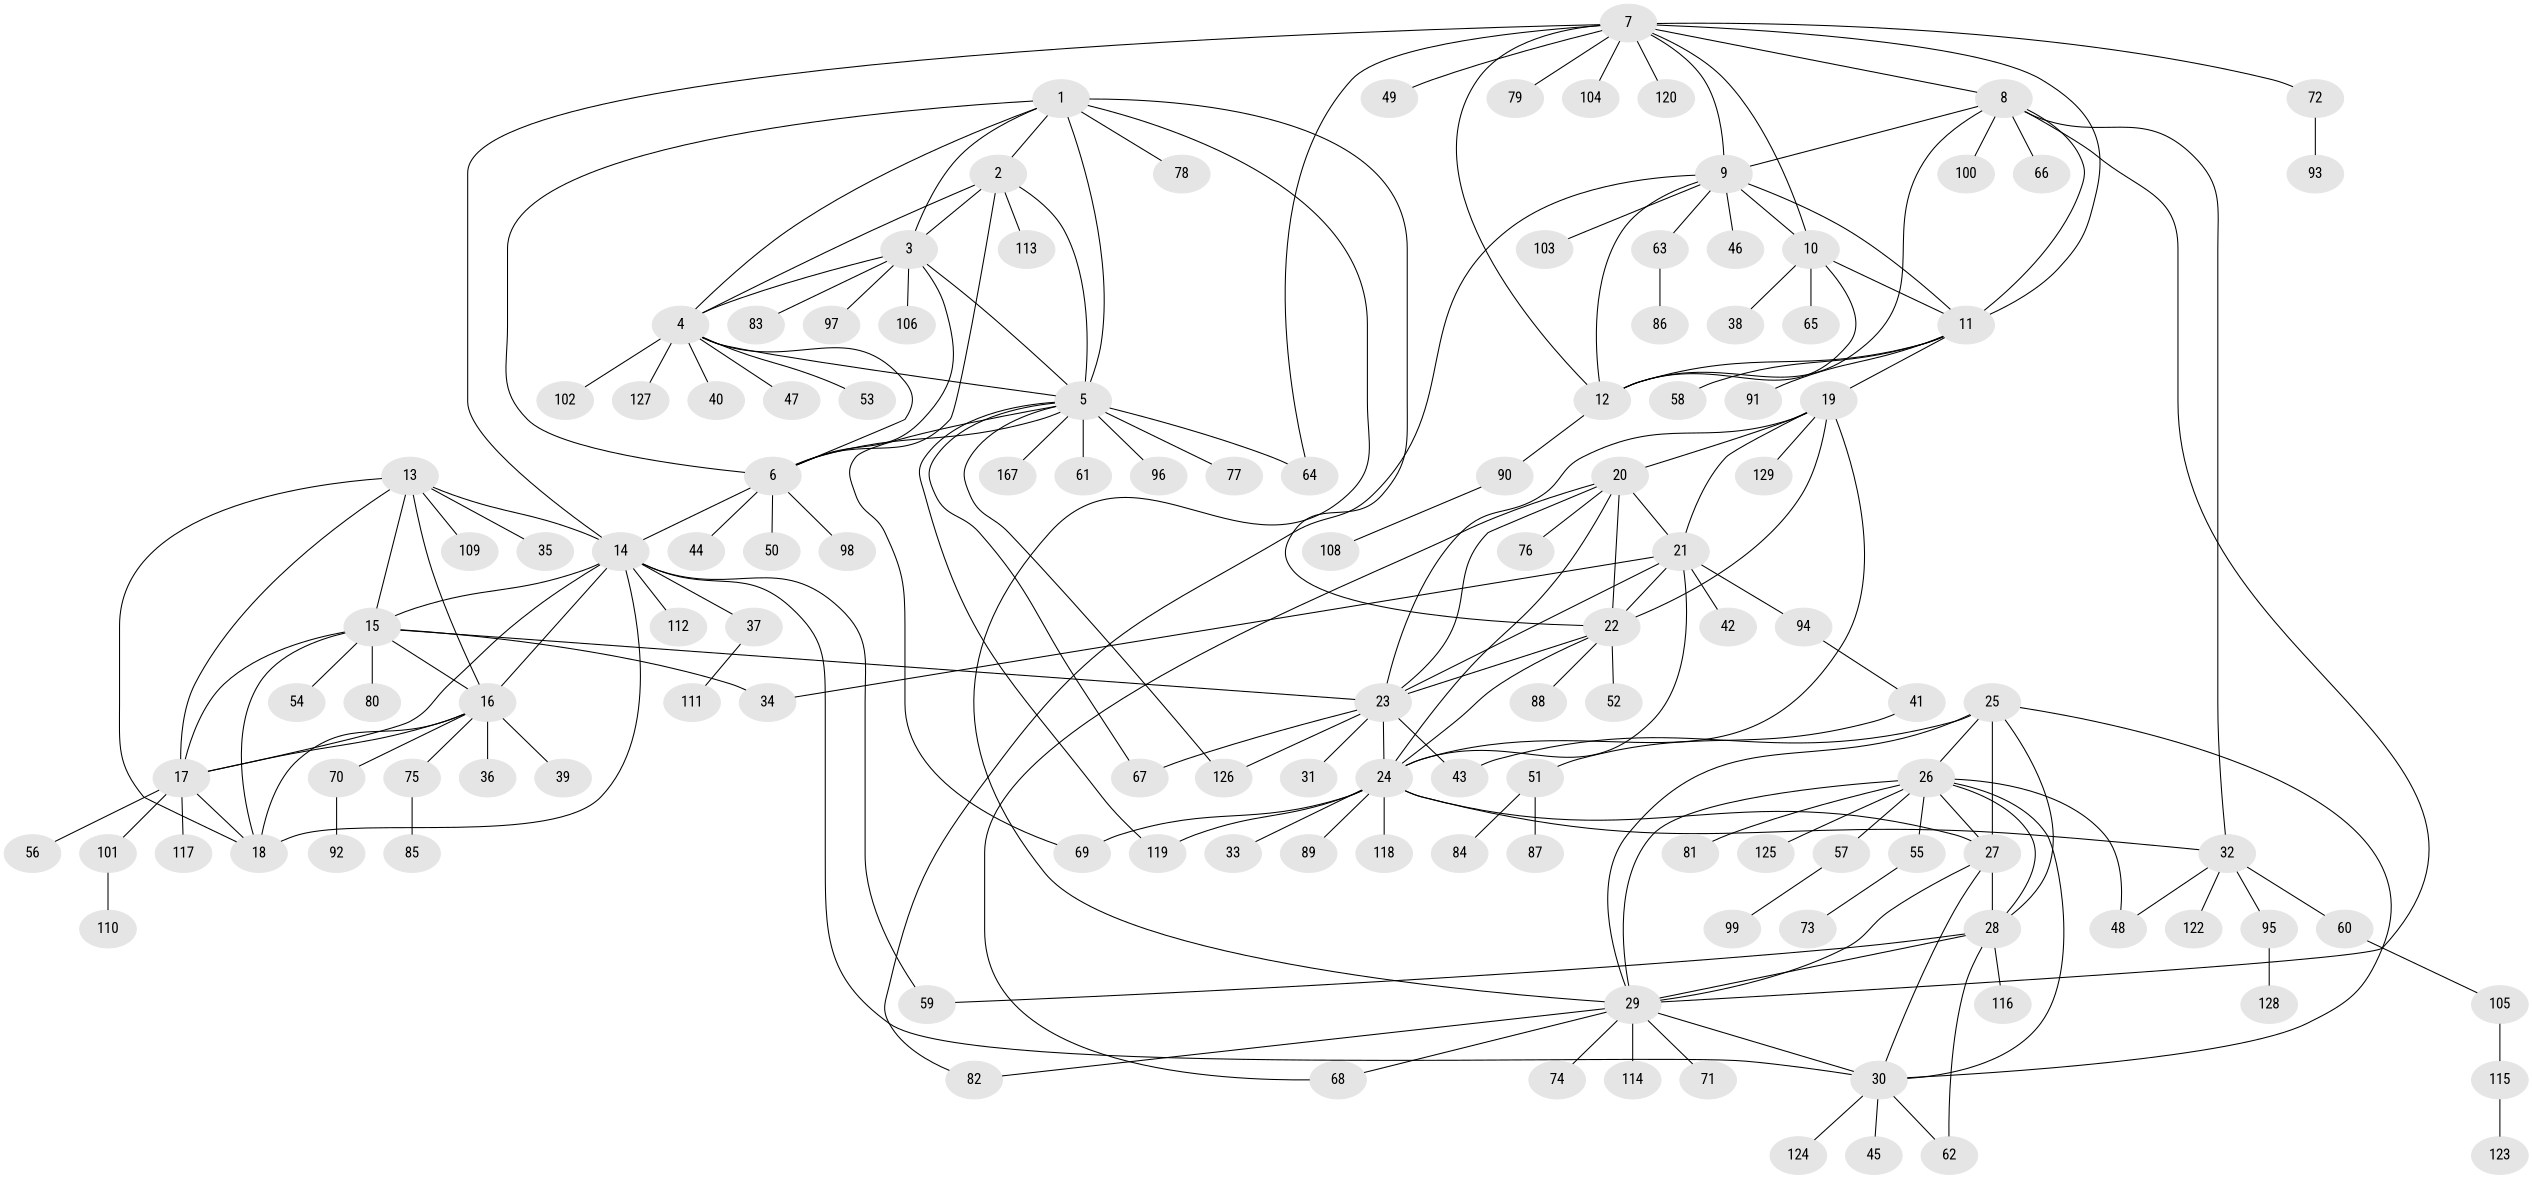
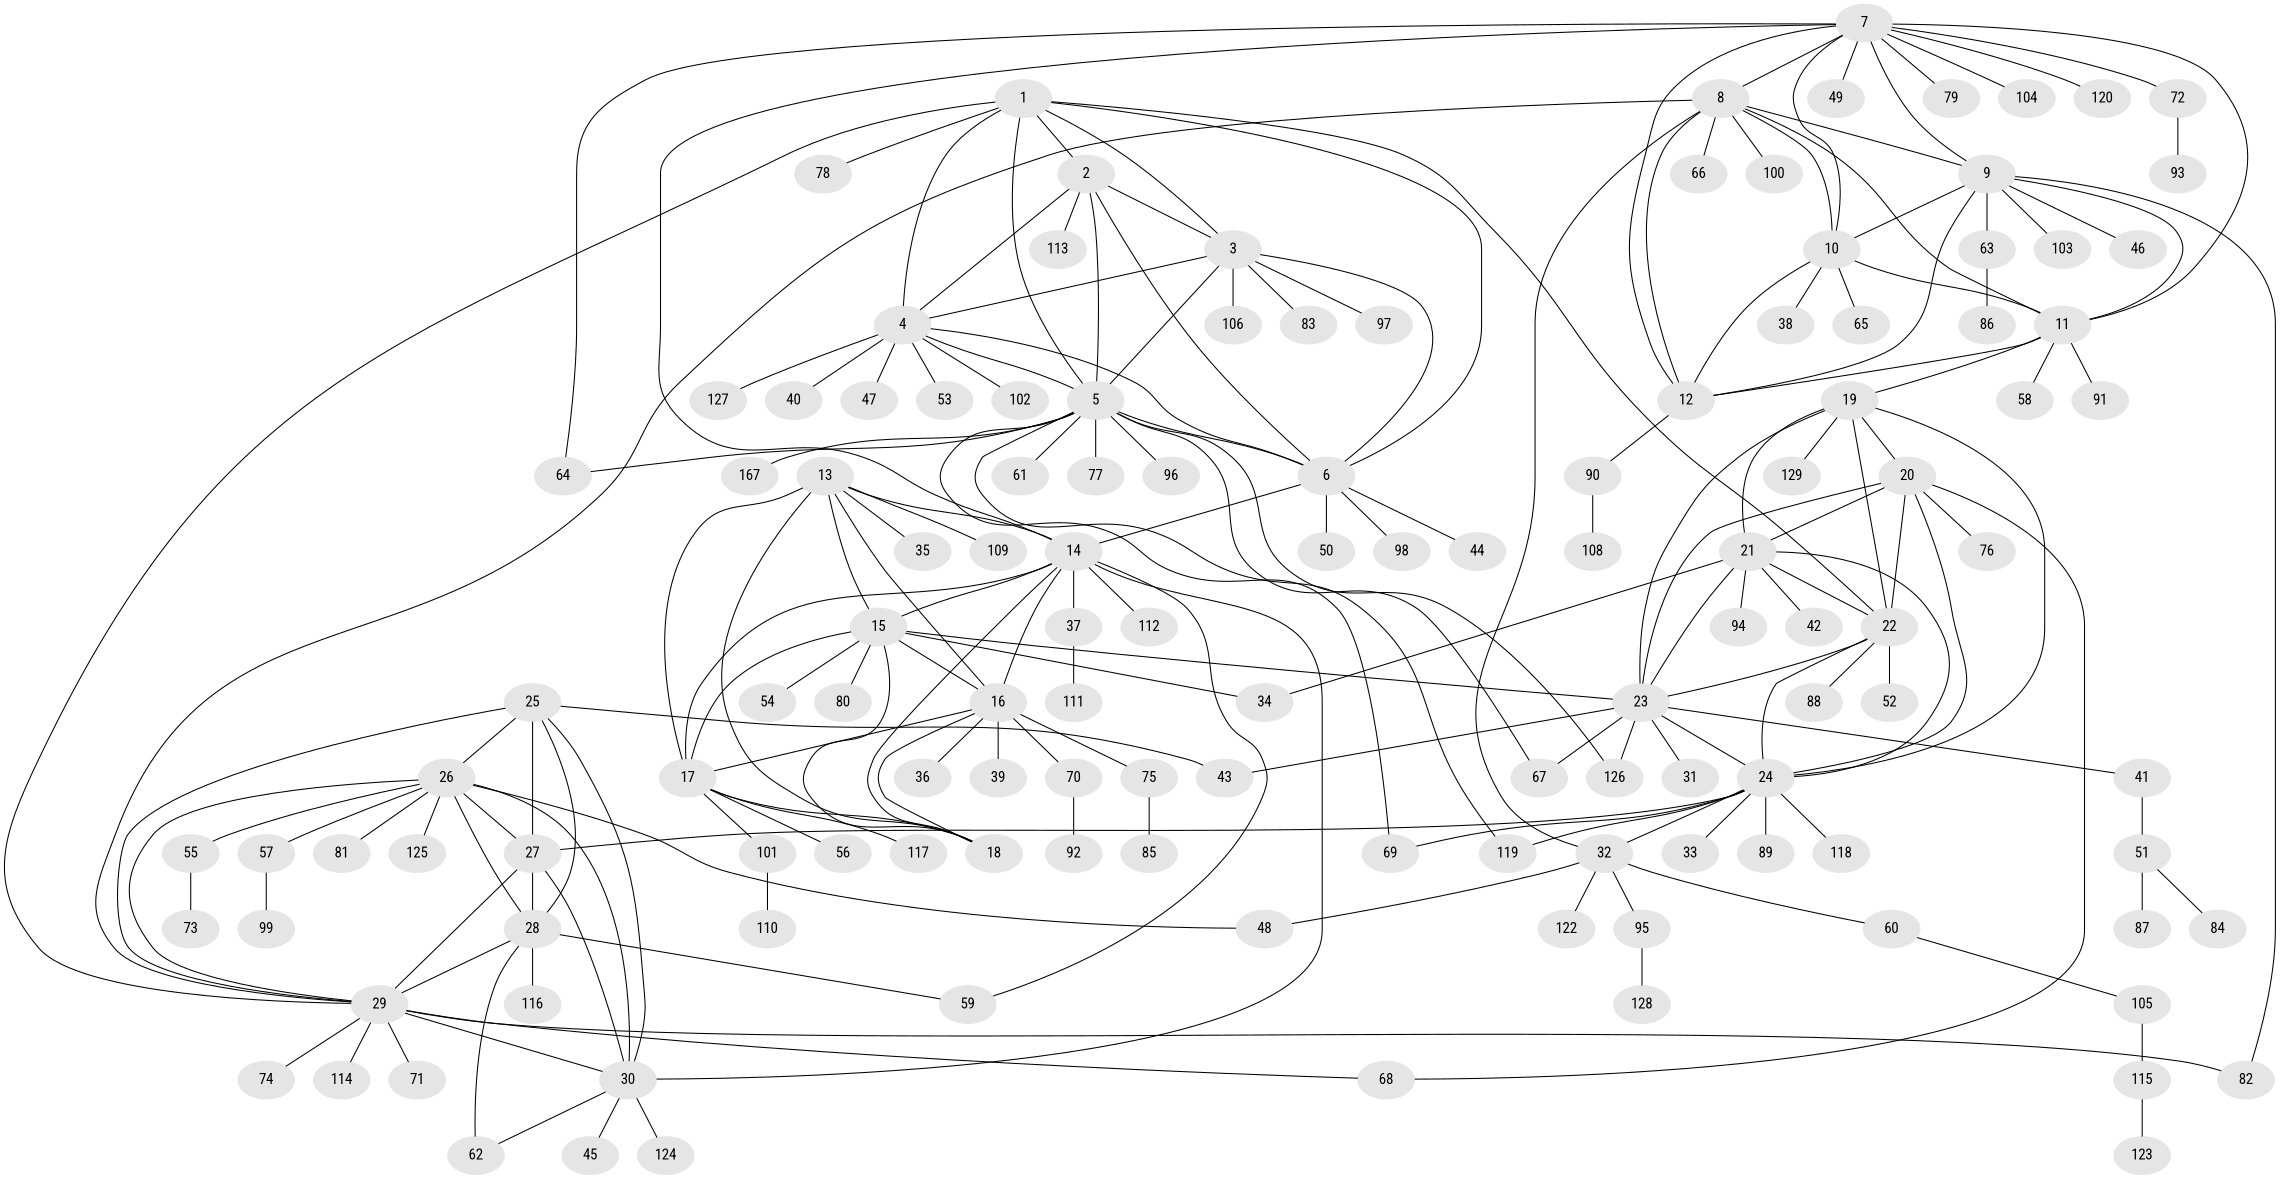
edge "8" -- "10": added
edge "94" -- "41": now "23" -- "41"
